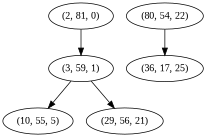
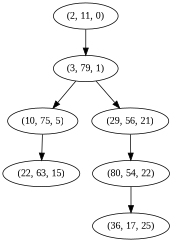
node "(2, 81, 0)": label "(2, 81, 0)" -> "(2, 11, 0)"
node "(3, 59, 1)": label "(3, 59, 1)" -> "(3, 79, 1)"
node "(10, 55, 5)": label "(10, 55, 5)" -> "(10, 75, 5)"
edge "(29, 56, 21)" -> "(80, 54, 22)": added
node "(22, 63, 15)": added
